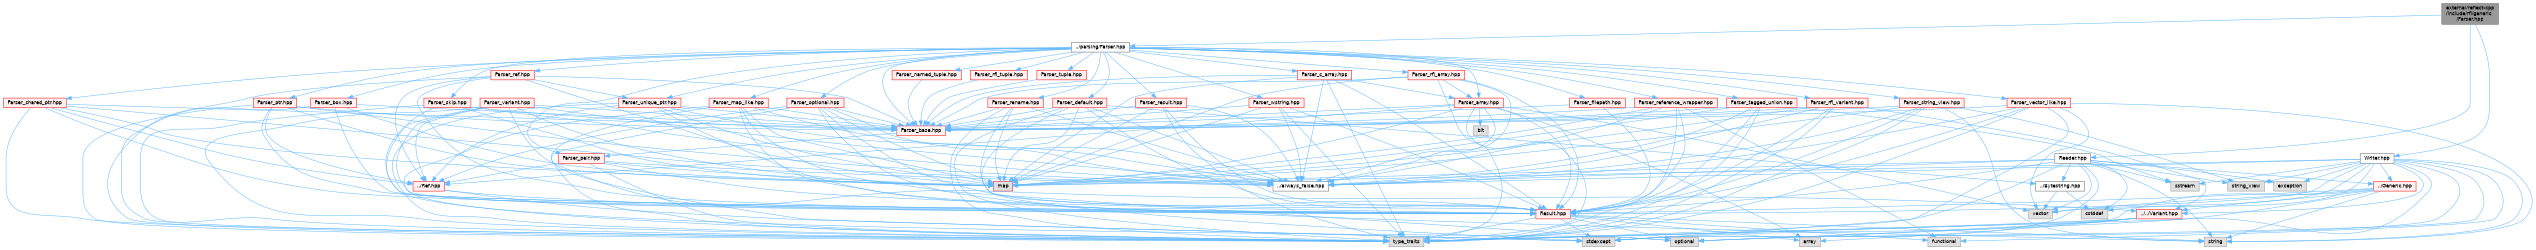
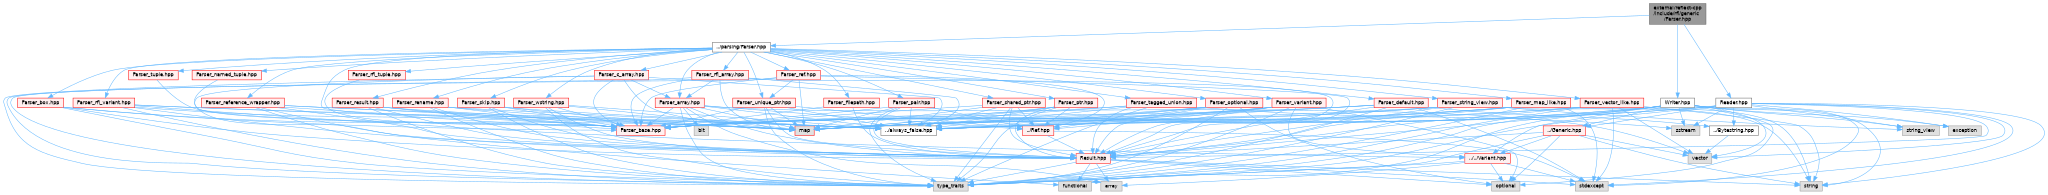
edge "../parsing/Parser.hpp" -> "Parser_variant.hpp": added
edge "Parser_base.hpp" -> "Parser_pair.hpp": reversed
node "cstddef": removed
